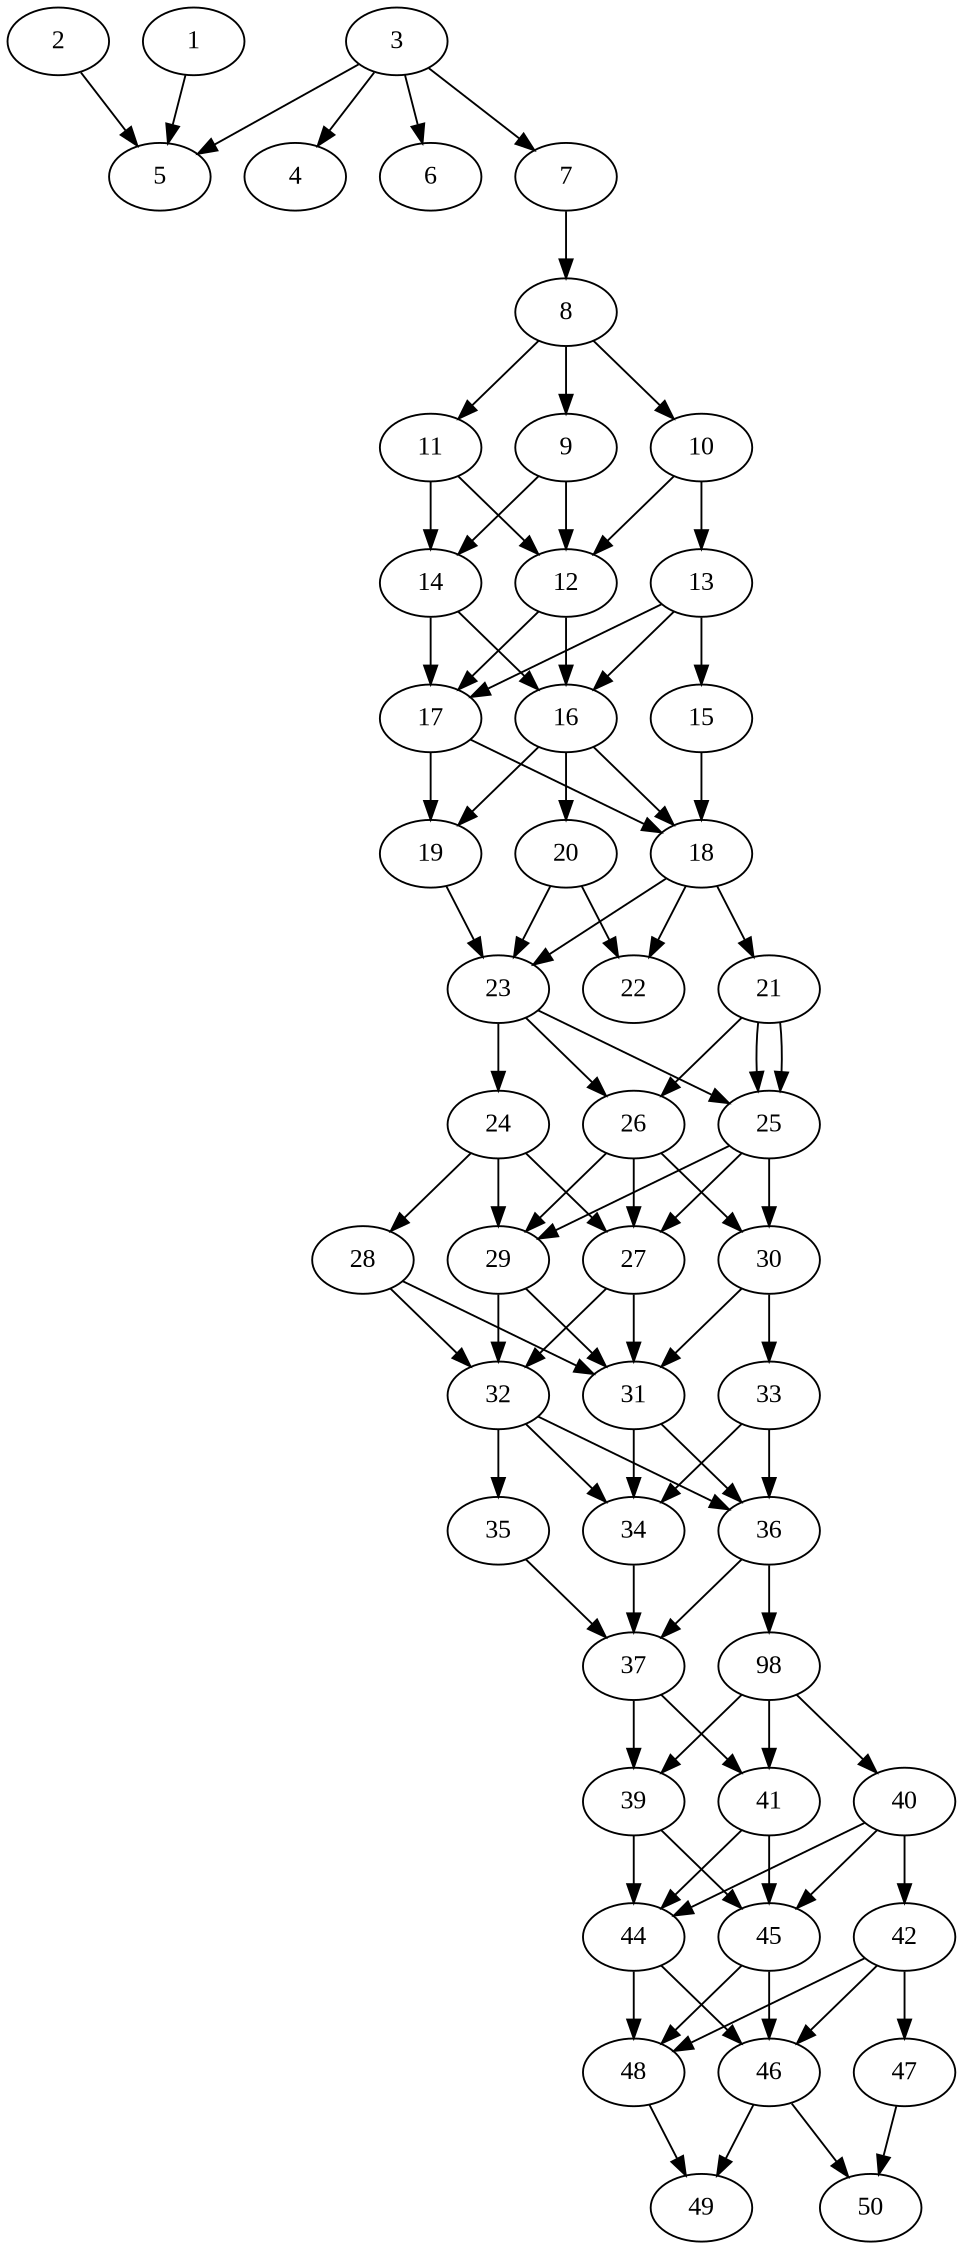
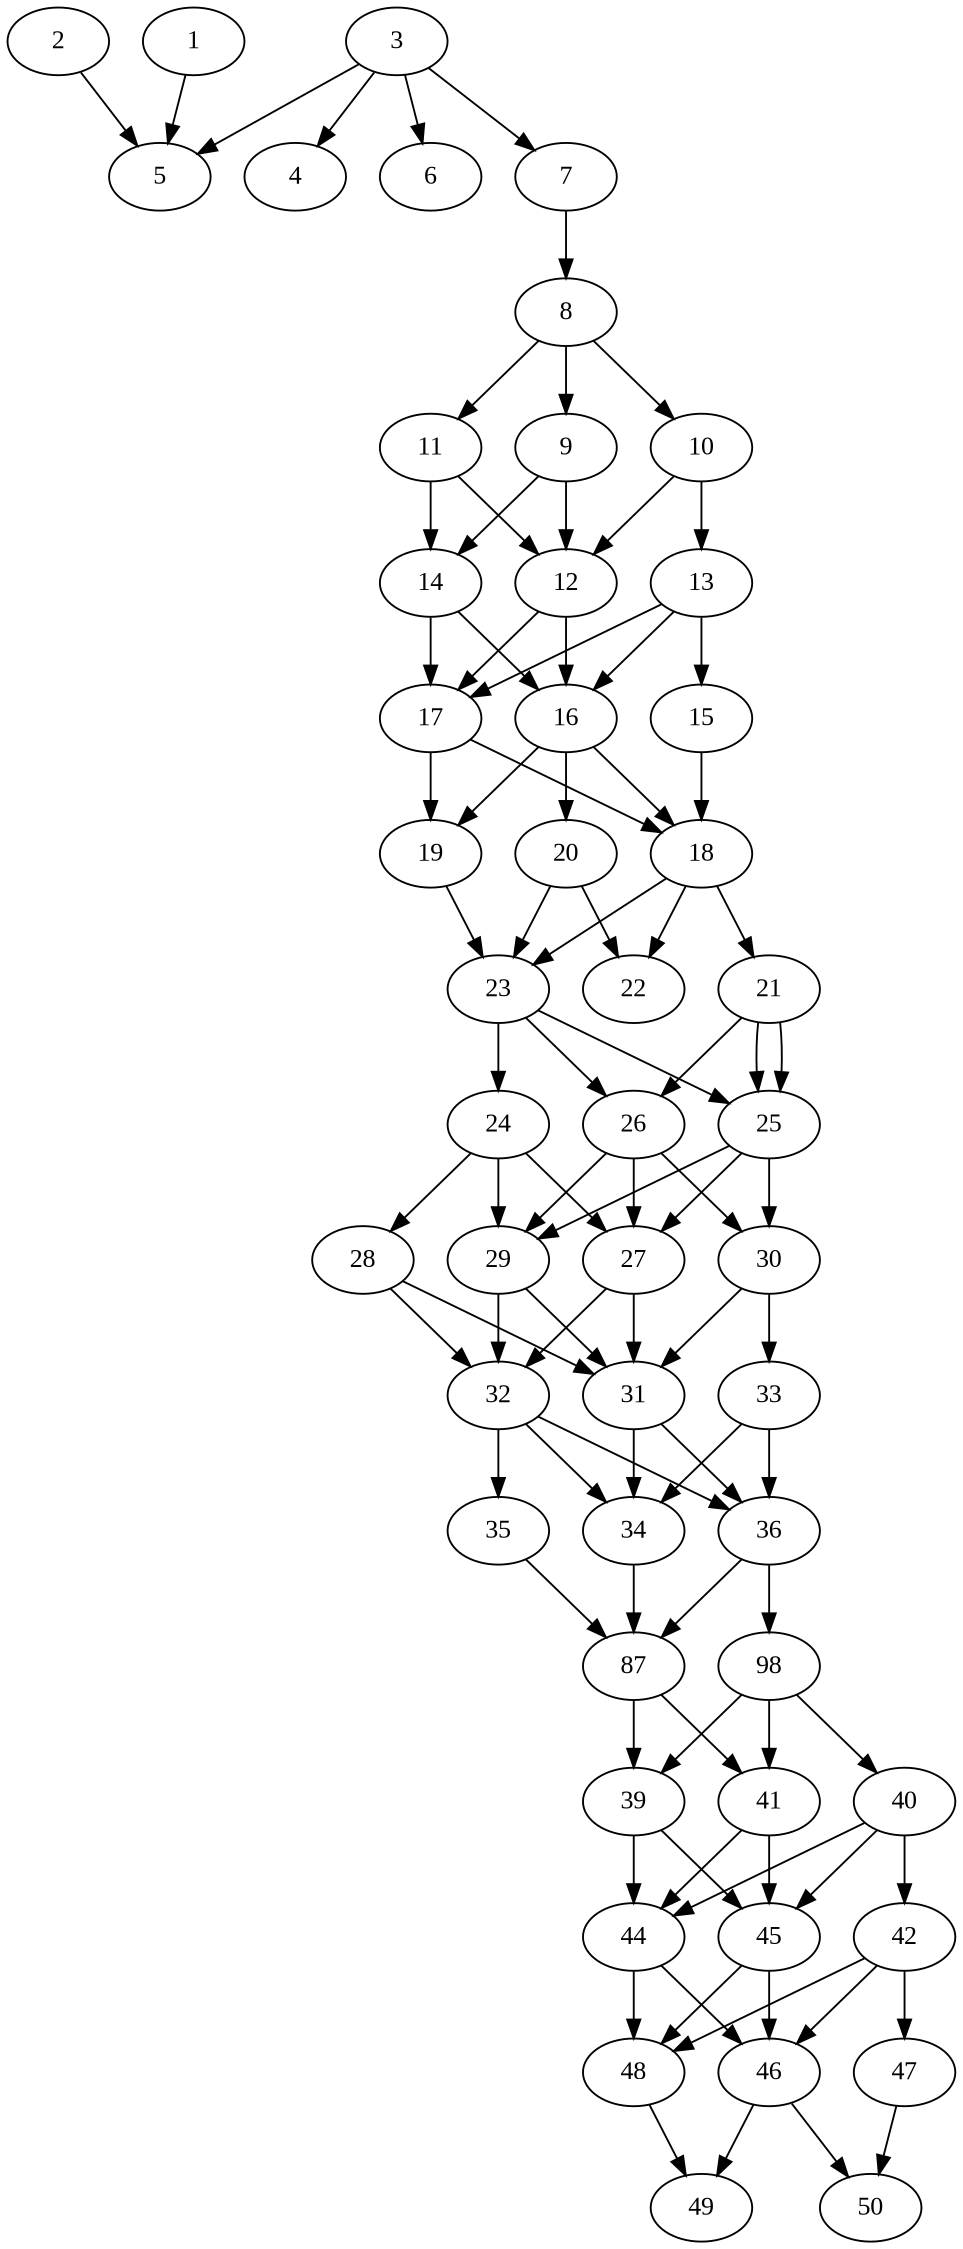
node "37": label "37" -> "87"
